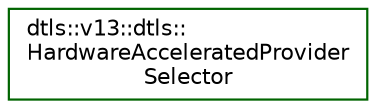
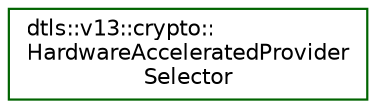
node "dtls::v13::dtls:: HardwareAcceleratedProvider Selector": label "dtls::v13::dtls:: HardwareAcceleratedProvider Selector" -> "dtls::v13::crypto:: HardwareAcceleratedProvider Selector"
